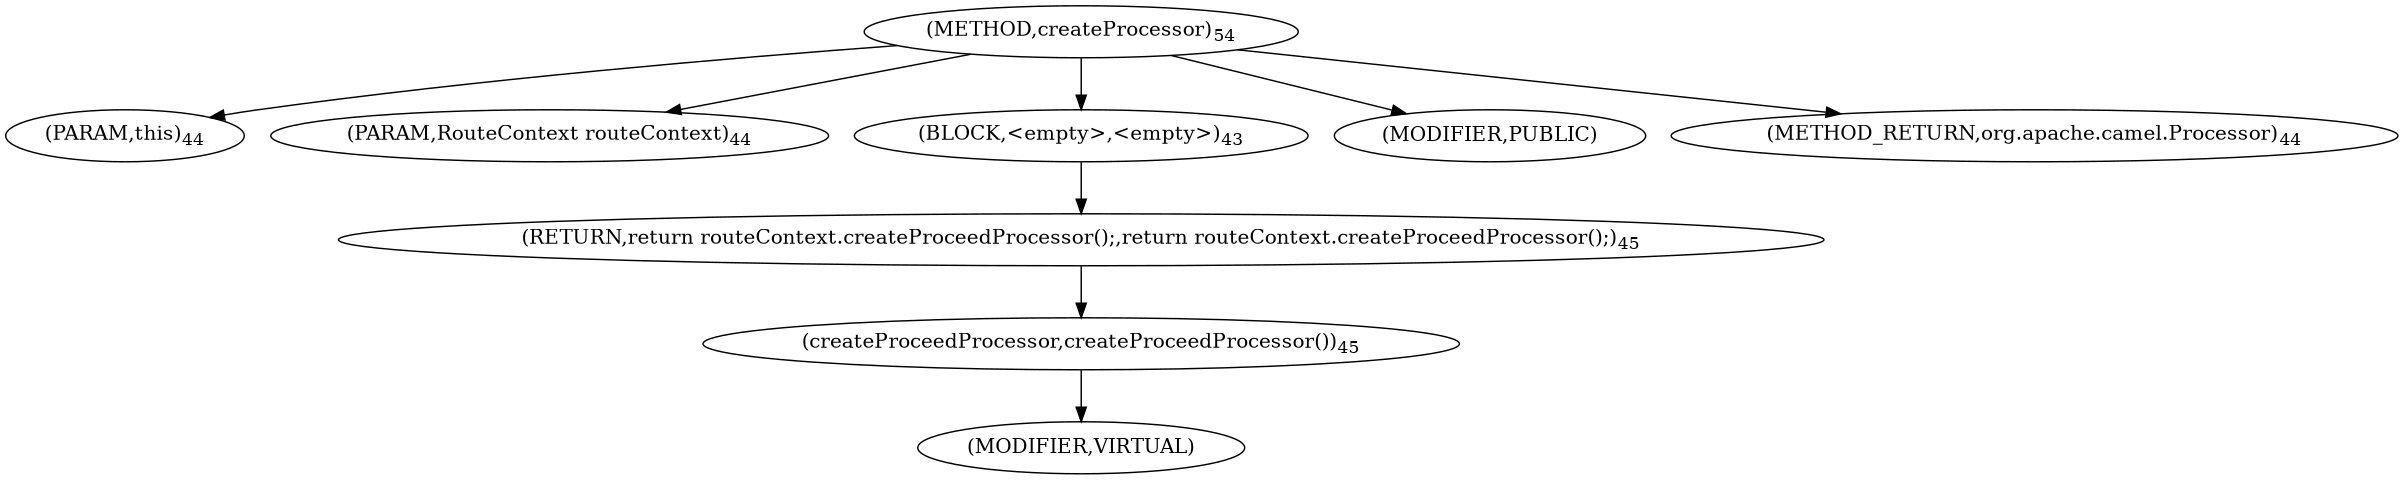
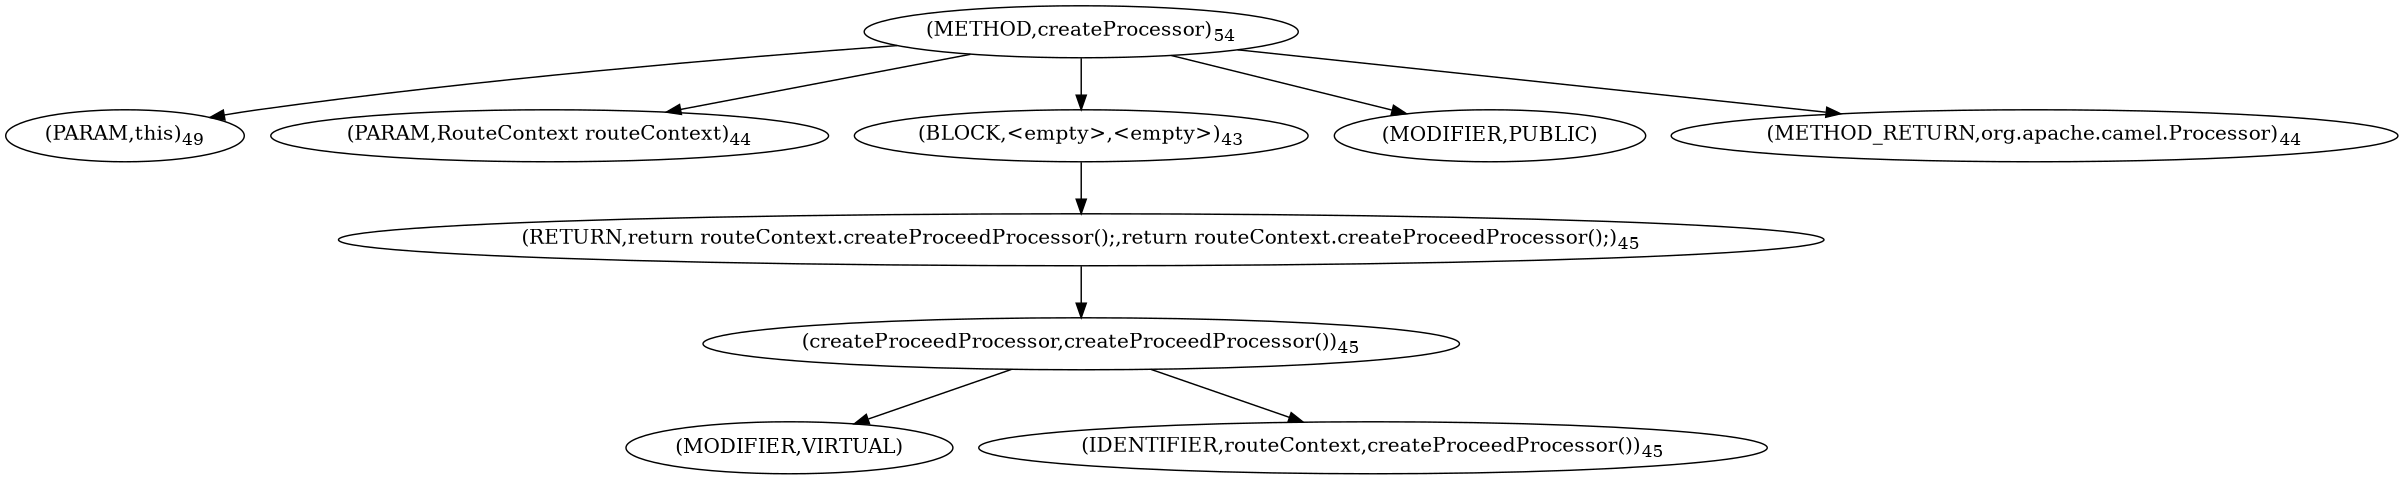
node "(PARAM,this)": text "44" -> "49"
node "(IDENTIFIER,routeContext,createProceedProcessor())": added
